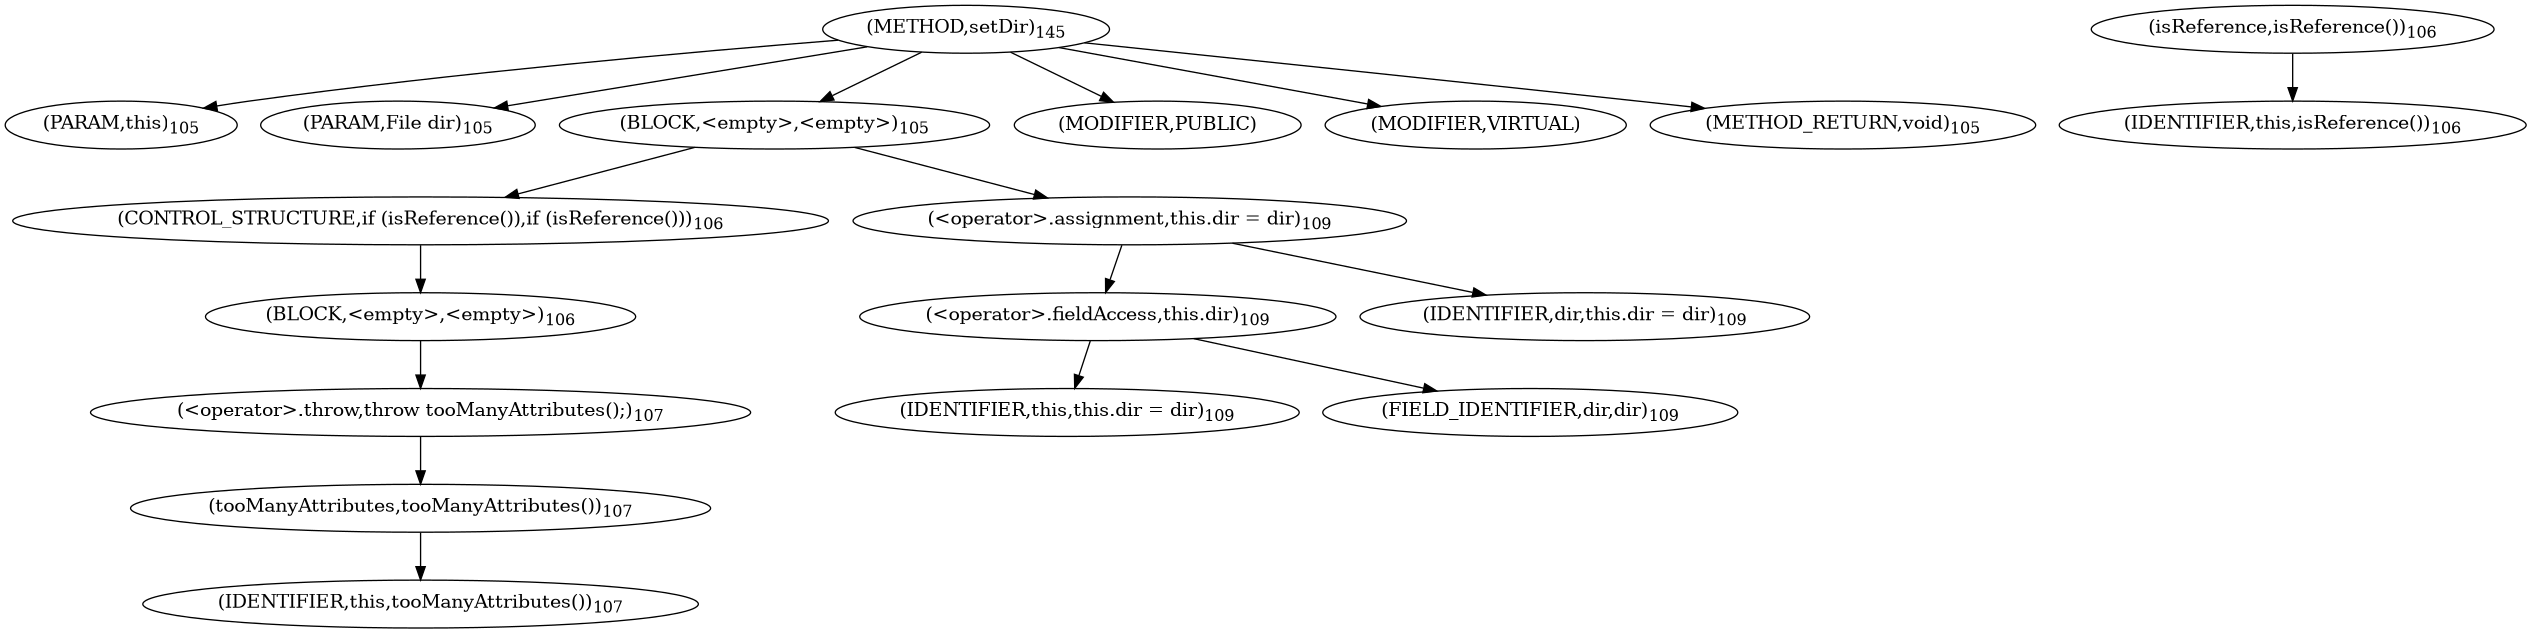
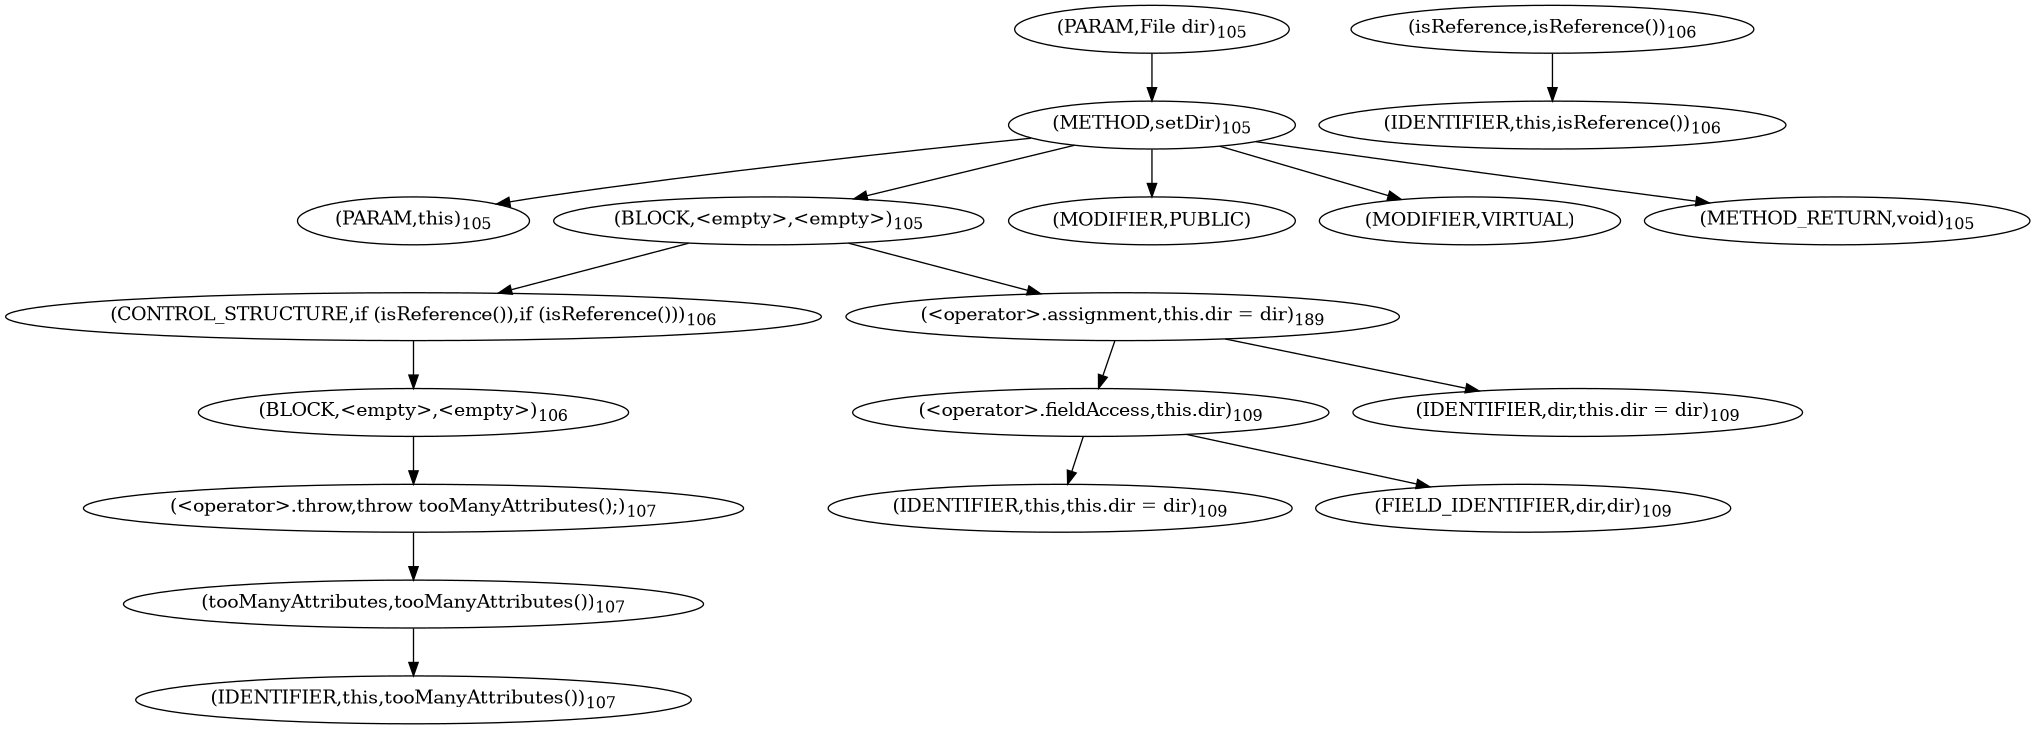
node "(METHOD,setDir)": text "145" -> "105"
edge "(METHOD,setDir)" -> "(PARAM,File dir)": reversed
node "(<operator>.assignment,this.dir = dir)": text "109" -> "189"
